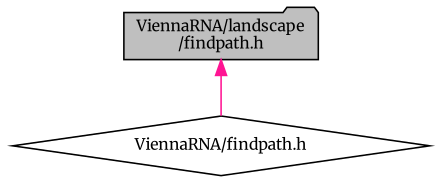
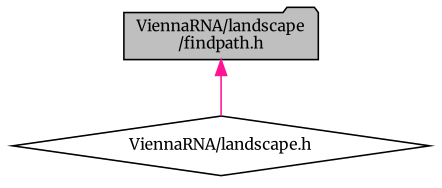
node "ViennaRNA/findpath.h": label "ViennaRNA/findpath.h" -> "ViennaRNA/landscape.h"
